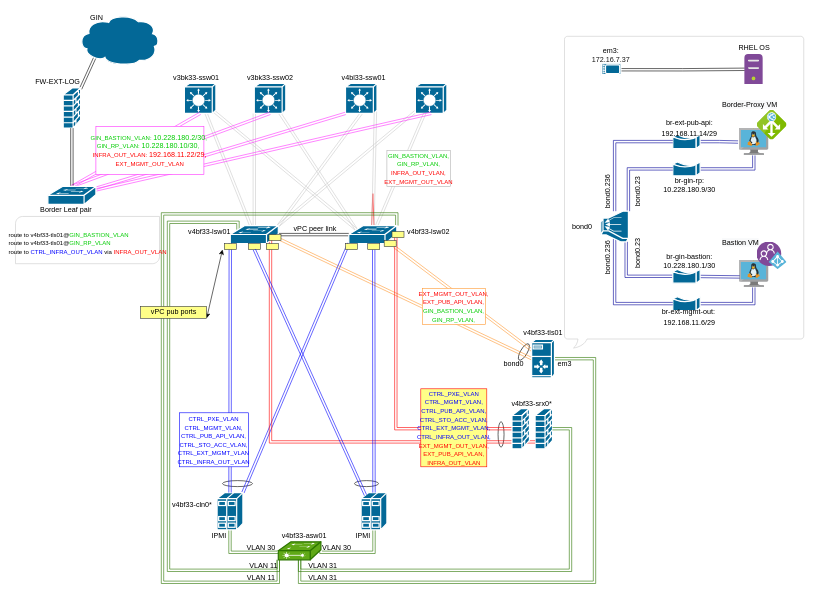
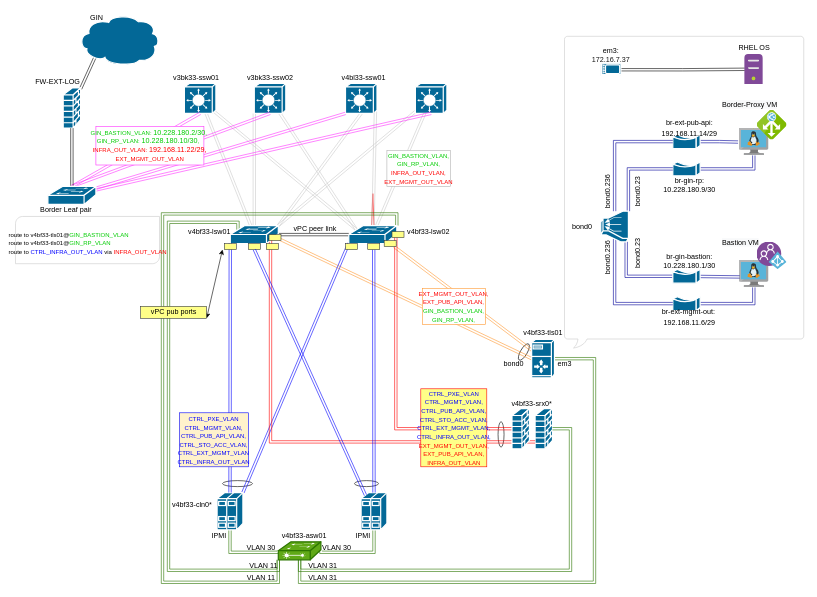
node "GIN_BASTION_VLAN: 10.228.180.2/30, GIN_RP_VLAN: 10.228.180.10/30, INFRA_OUT_VLAN: 192.168.11.22/29, EXT_MGMT_OUT_VLAN": size 108x48 -> 108x39
node "CTRL_PXE_VLAN ctrl_mgmt_vlan, ctrl_pub_api_vlan, ctrl_sto_acc_vlan, CTRL_ext_mgmt_vlan CTRL_INFRA_OUT_VLAN": fillcolor #ffffff -> #fff2cc
